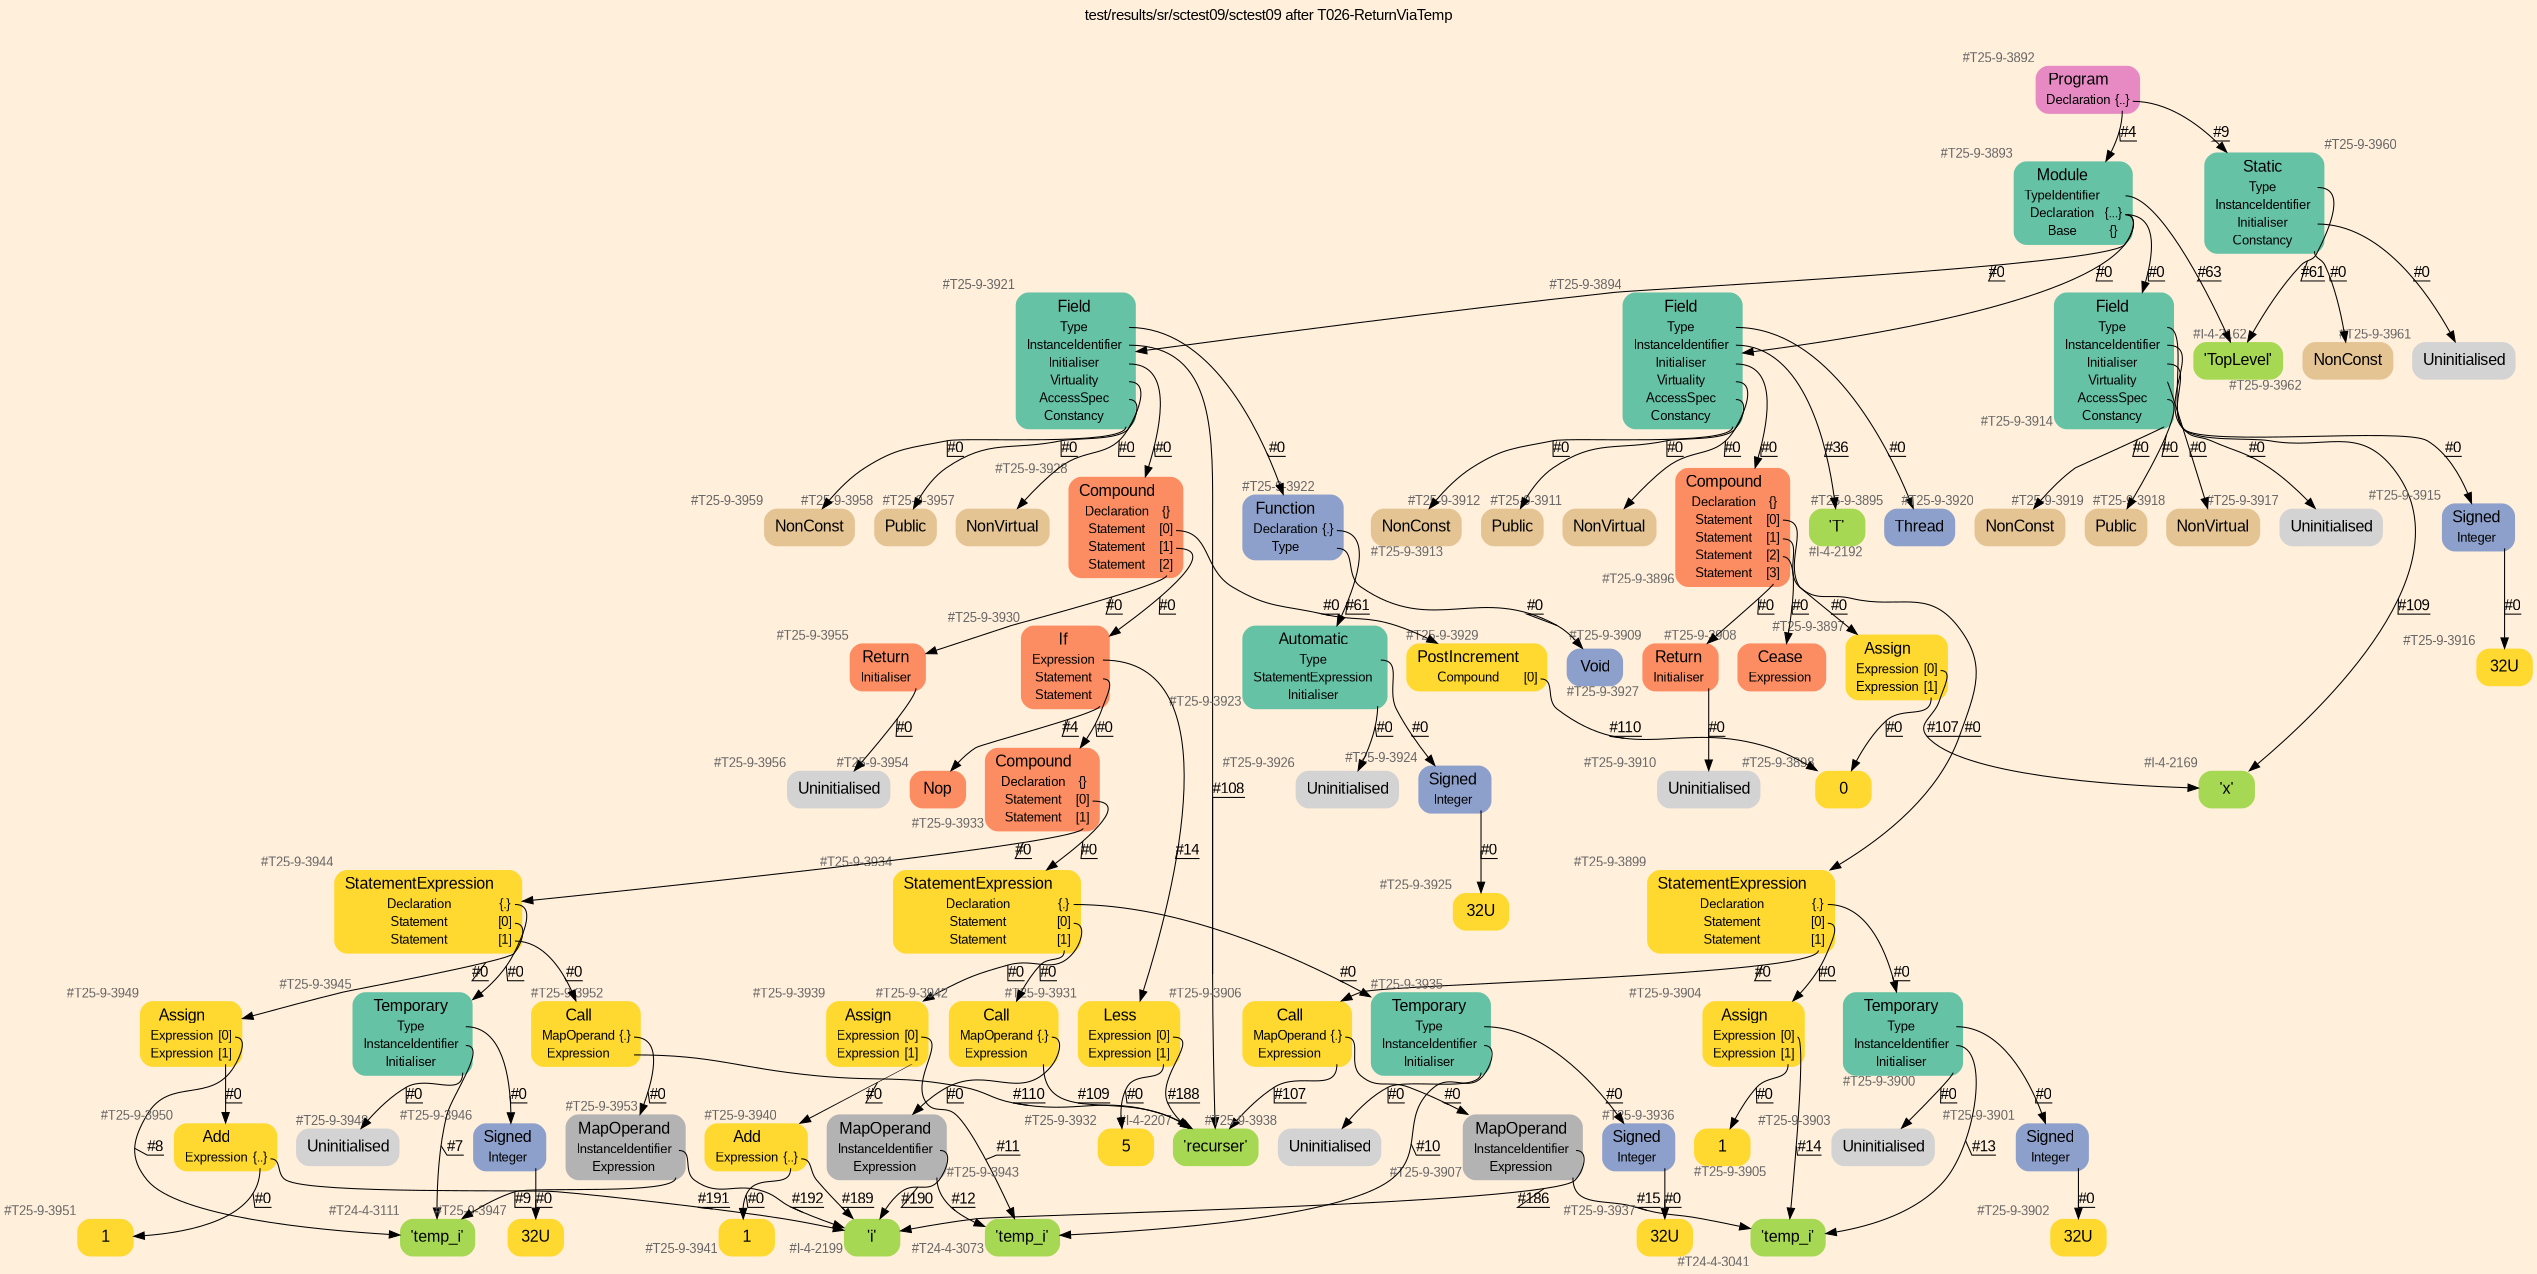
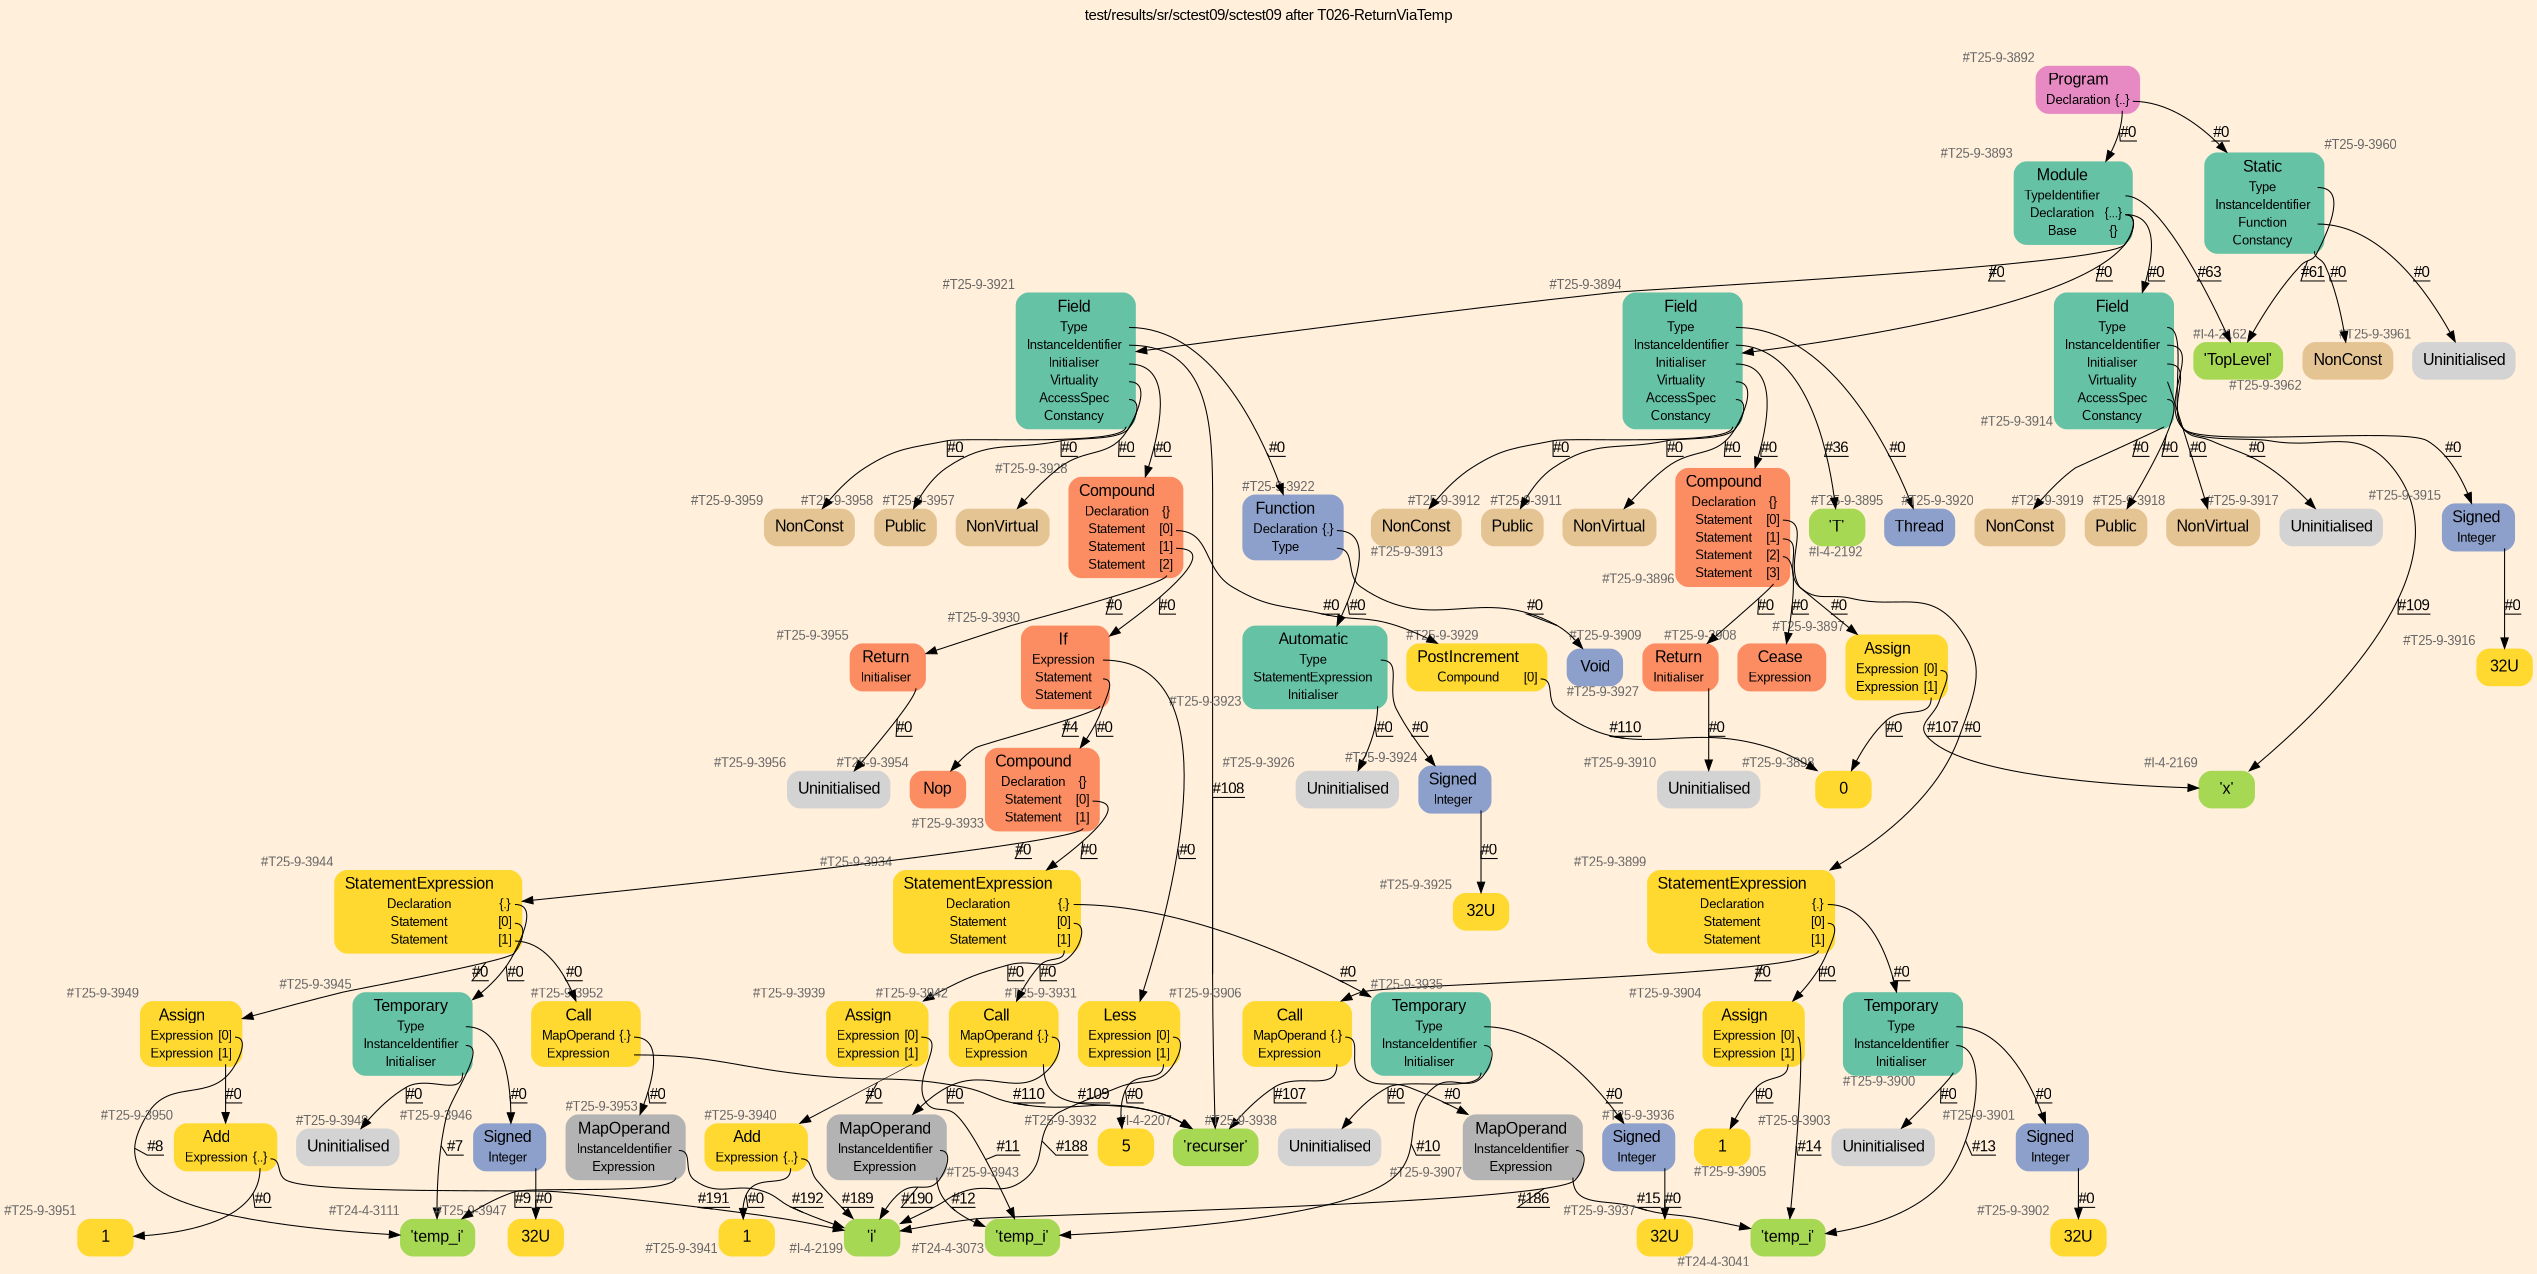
edge "Program" -> "Module": label "#4" -> "#0"
edge "Program" -> "Static": label "#9" -> "#0"
node "Static": text "Initialiser" -> "Function"
edge "Function" -> "Automatic": label "#61" -> "#0"
edge "If" -> "Less": label "#14" -> "#0"
edge "Less" -> "'recurser'": now "Less" -> "'i'"
